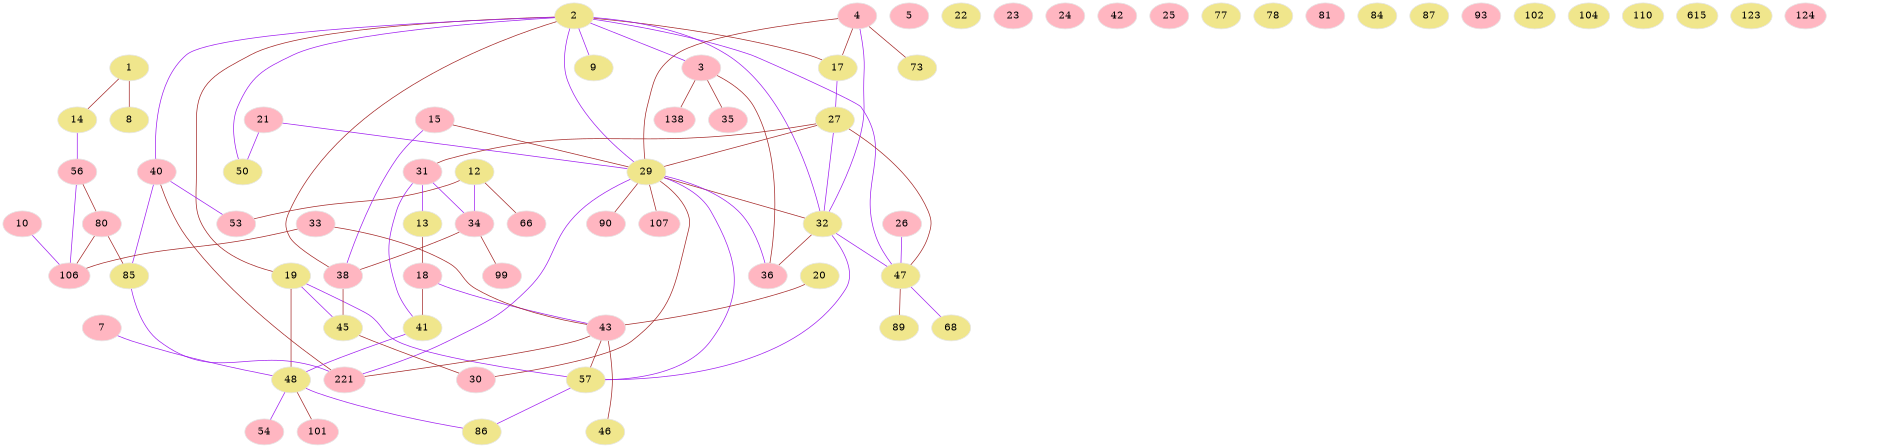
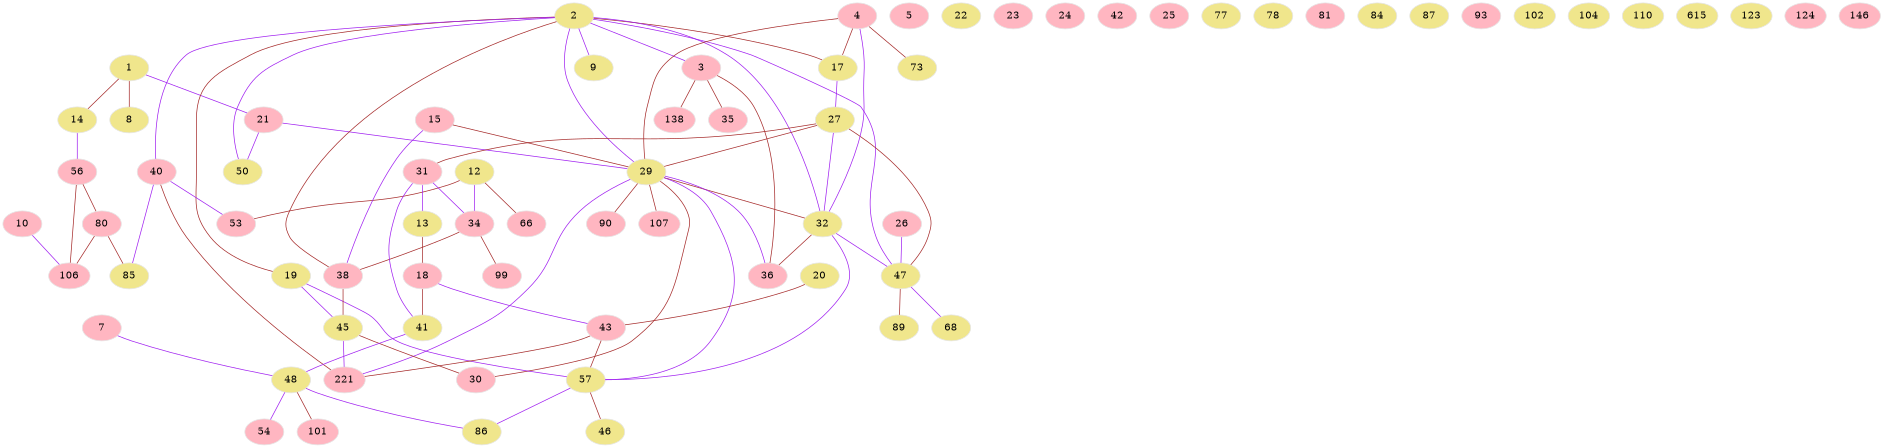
node "146": added
edge "1" -- "21": added
edge "56" -- "106": color purple -> brown
node "33": removed
edge "19" -- "48": removed
edge "85" -- "221": now "45" -- "221"
edge "43" -- "46": now "57" -- "46"
